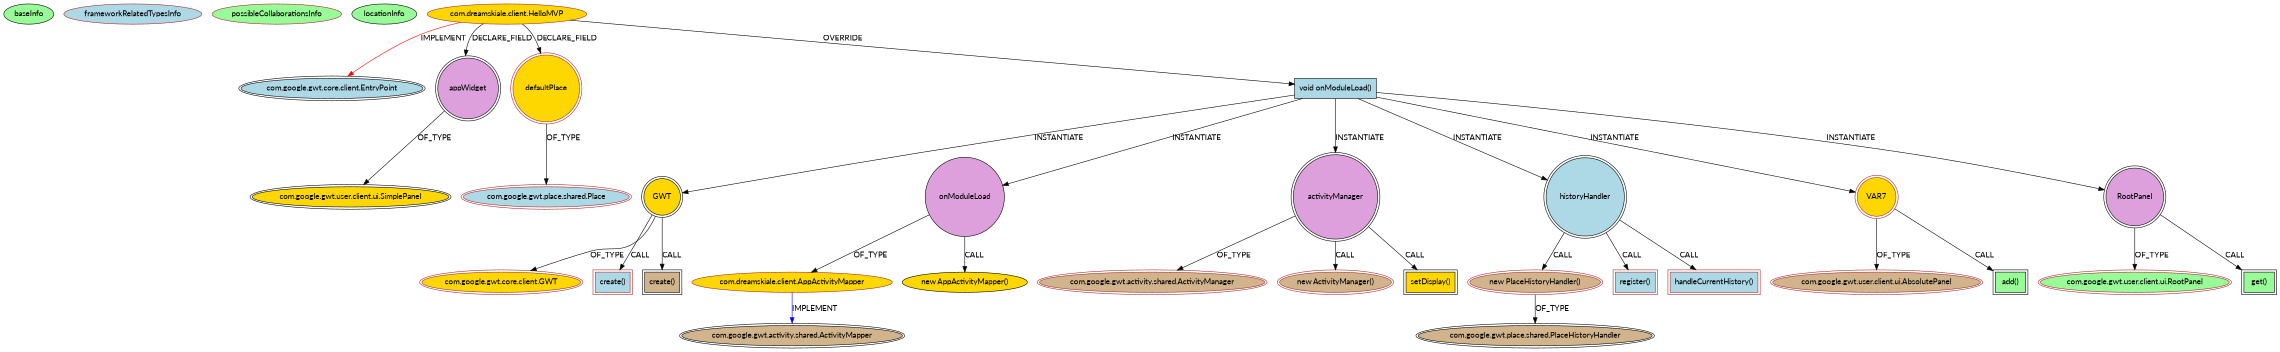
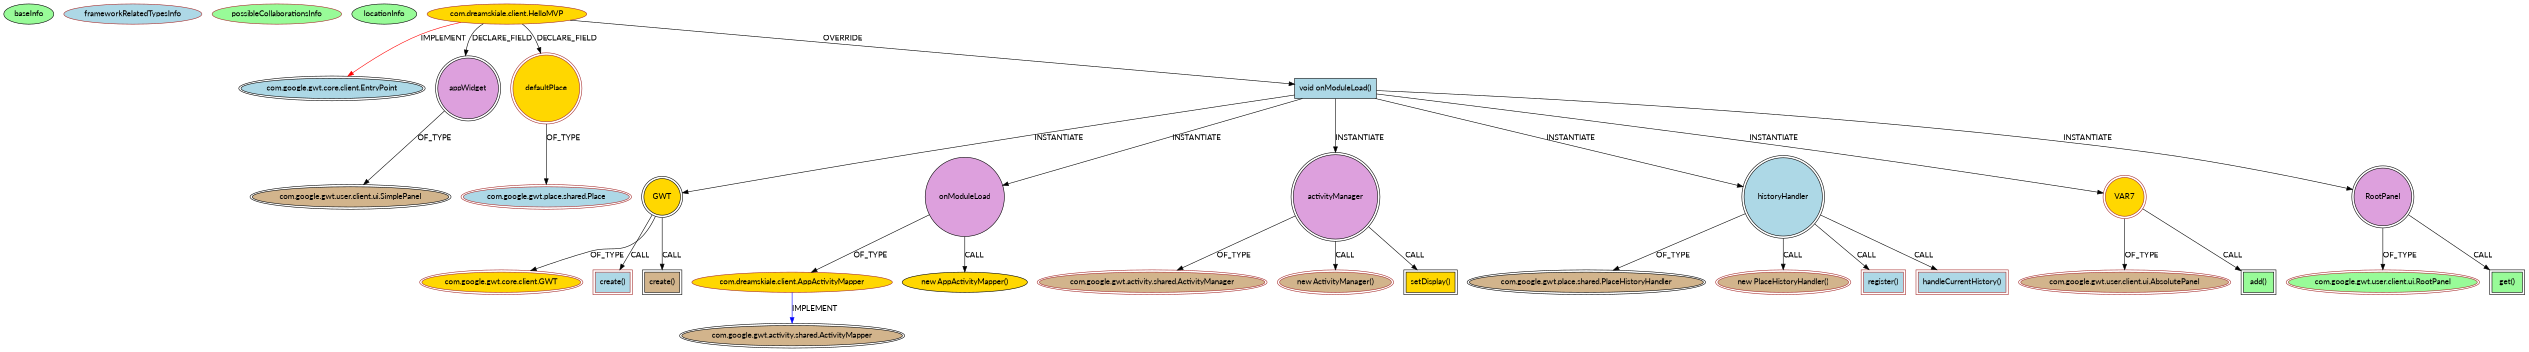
node "com.google.gwt.user.client.ui.SimplePanel": fillcolor gold -> tan
edge "new PlaceHistoryHandler()" -> "com.google.gwt.place.shared.PlaceHistoryHandler": now "historyHandler" -> "com.google.gwt.place.shared.PlaceHistoryHandler"
